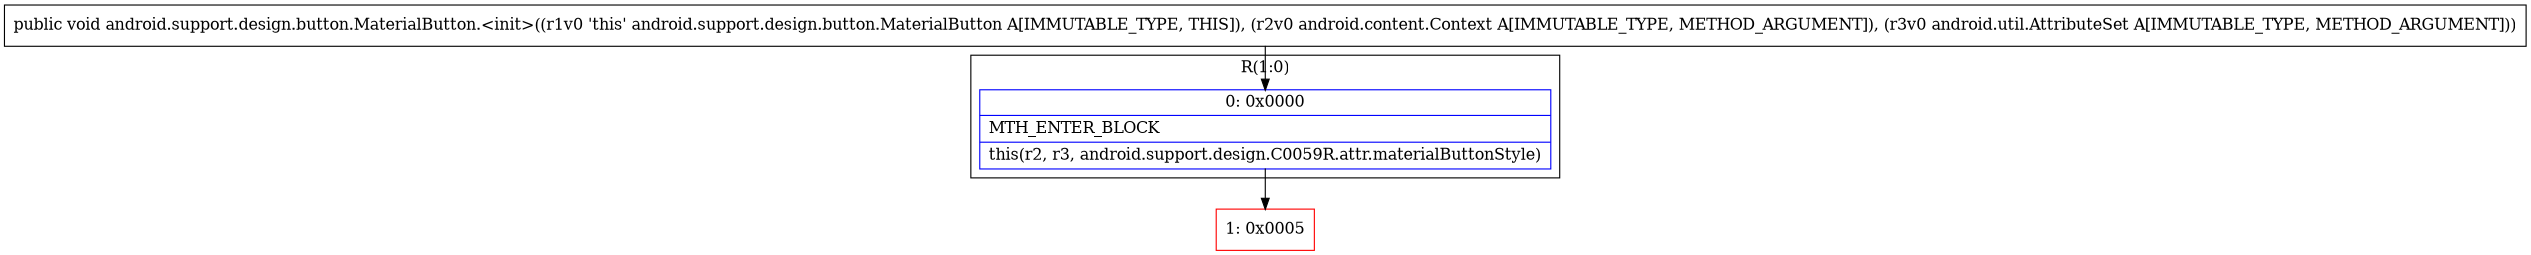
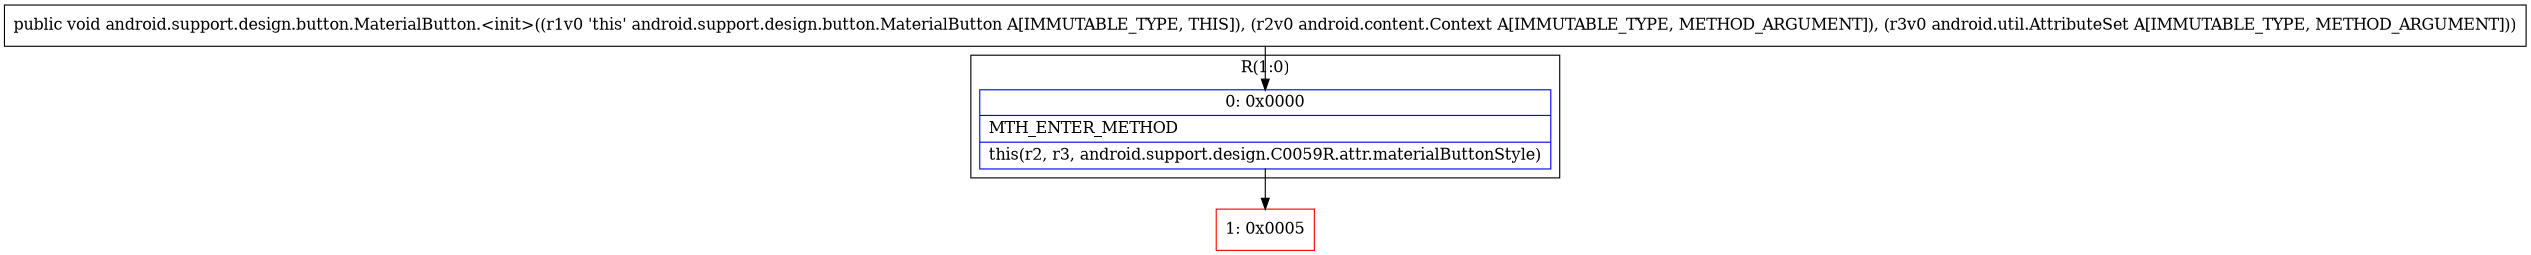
node "0: 0x0000": text "MTH_ENTER_BLOCK" -> "MTH_ENTER_METHOD"
